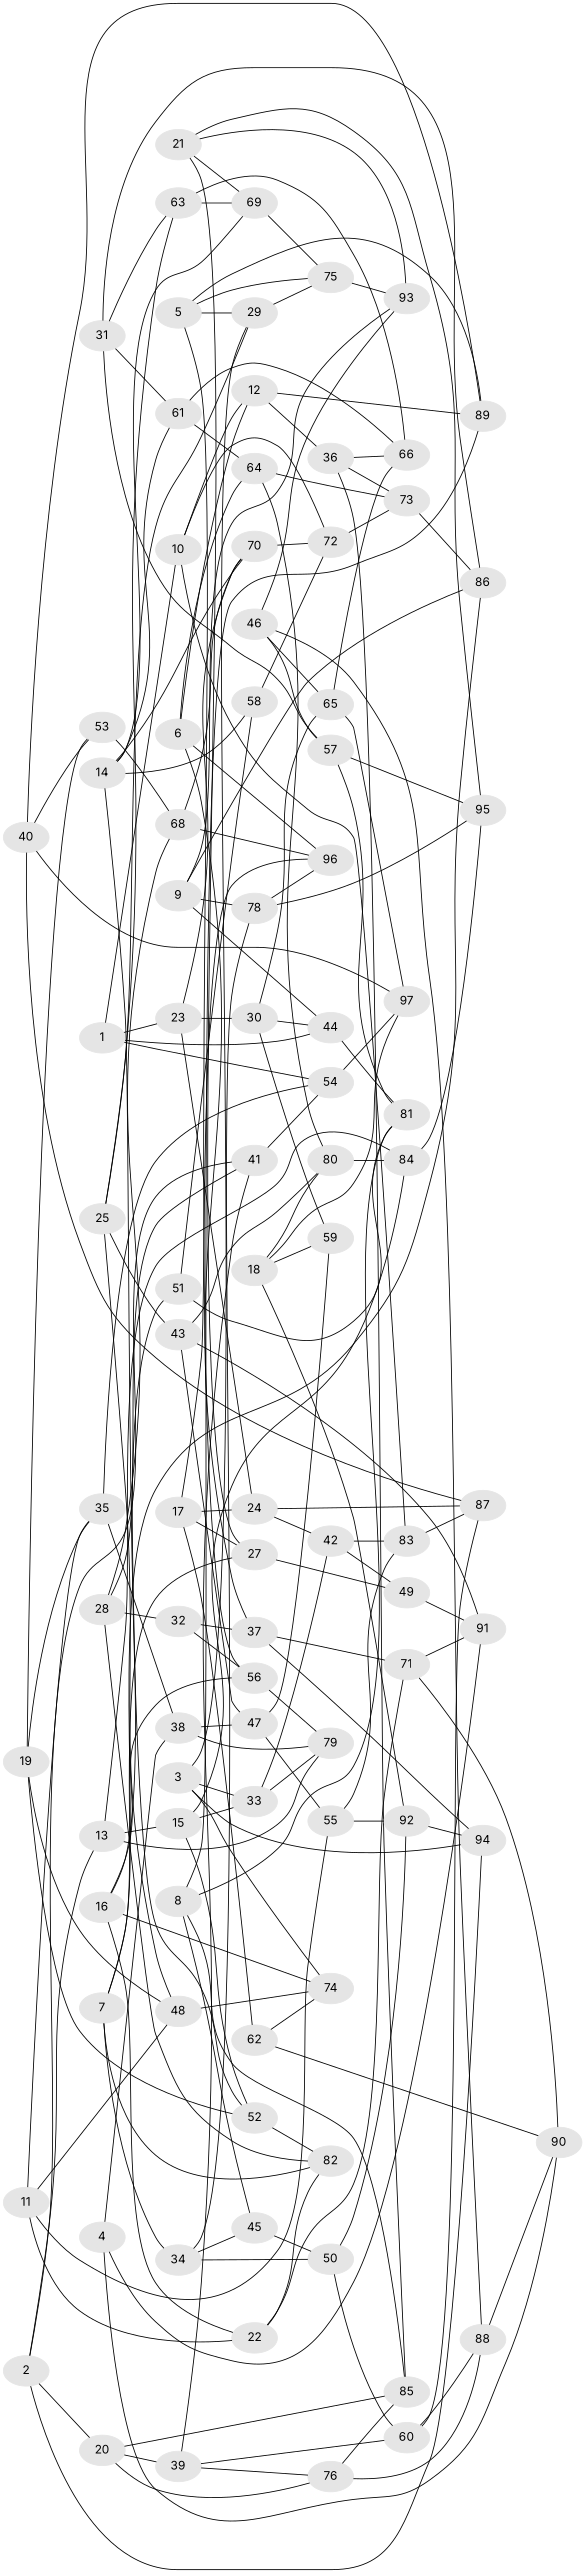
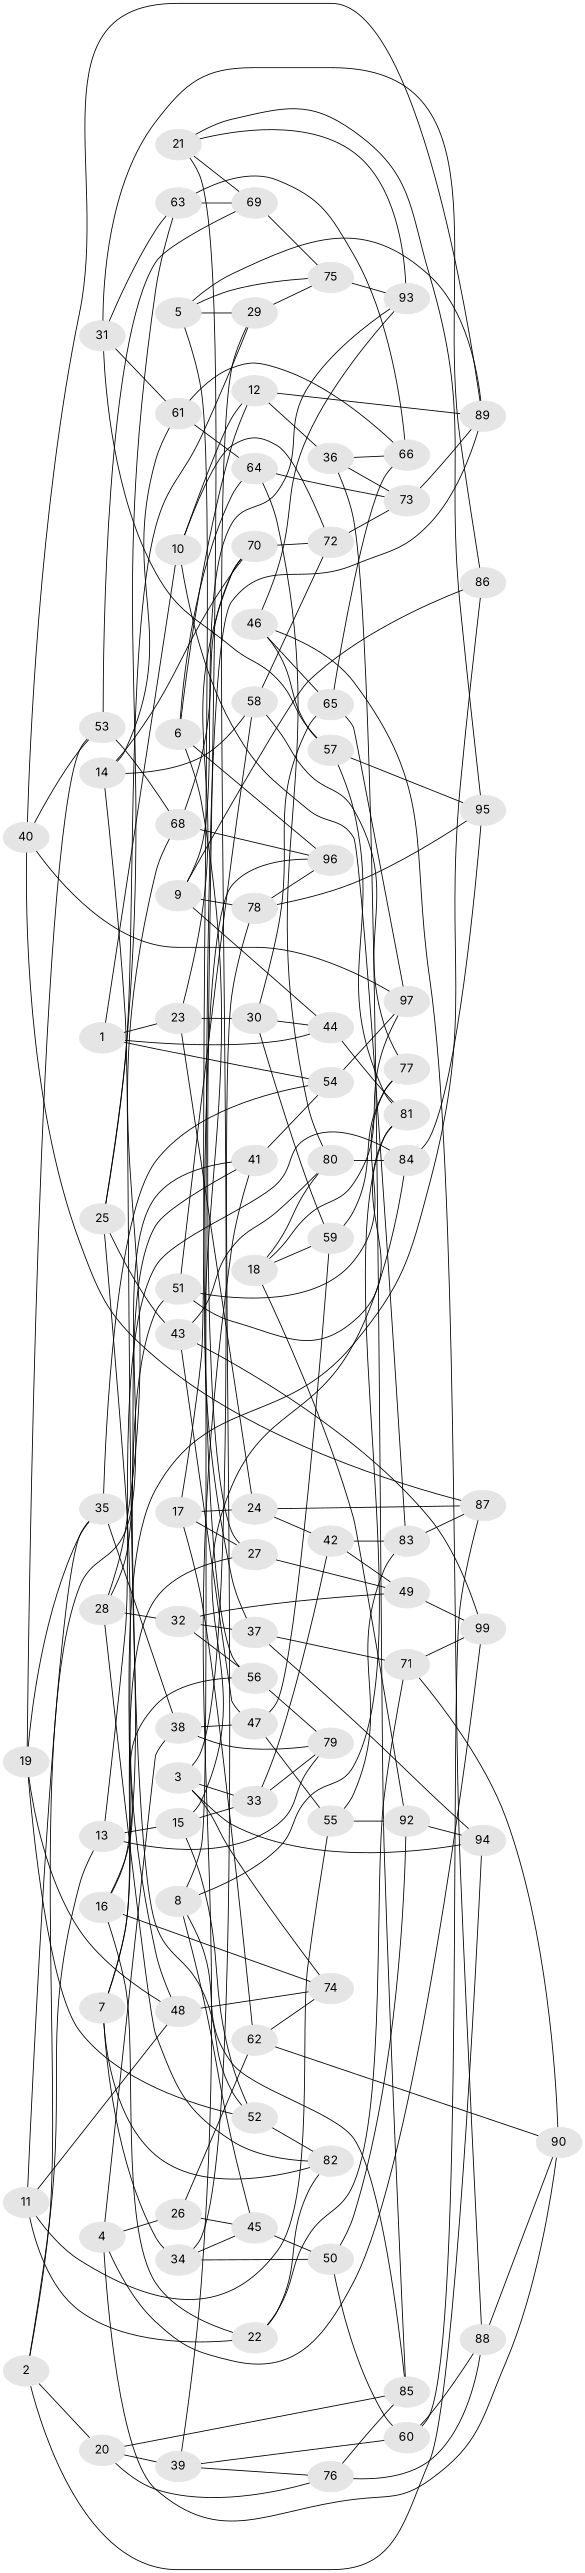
edge "69" -- "14": now "69" -- "53"
edge "73" -- "86": now "73" -- "89"
node "77": added
edge "49" -- "32": added
node "91": label "91" -> "99"
node "26": added
